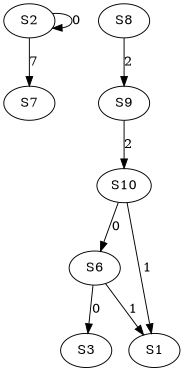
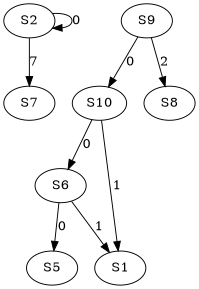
edge "S8" -> "S9": reversed
edge "S9" -> "S10": label "2" -> "0"
node "S3": label "S3" -> "S5"
